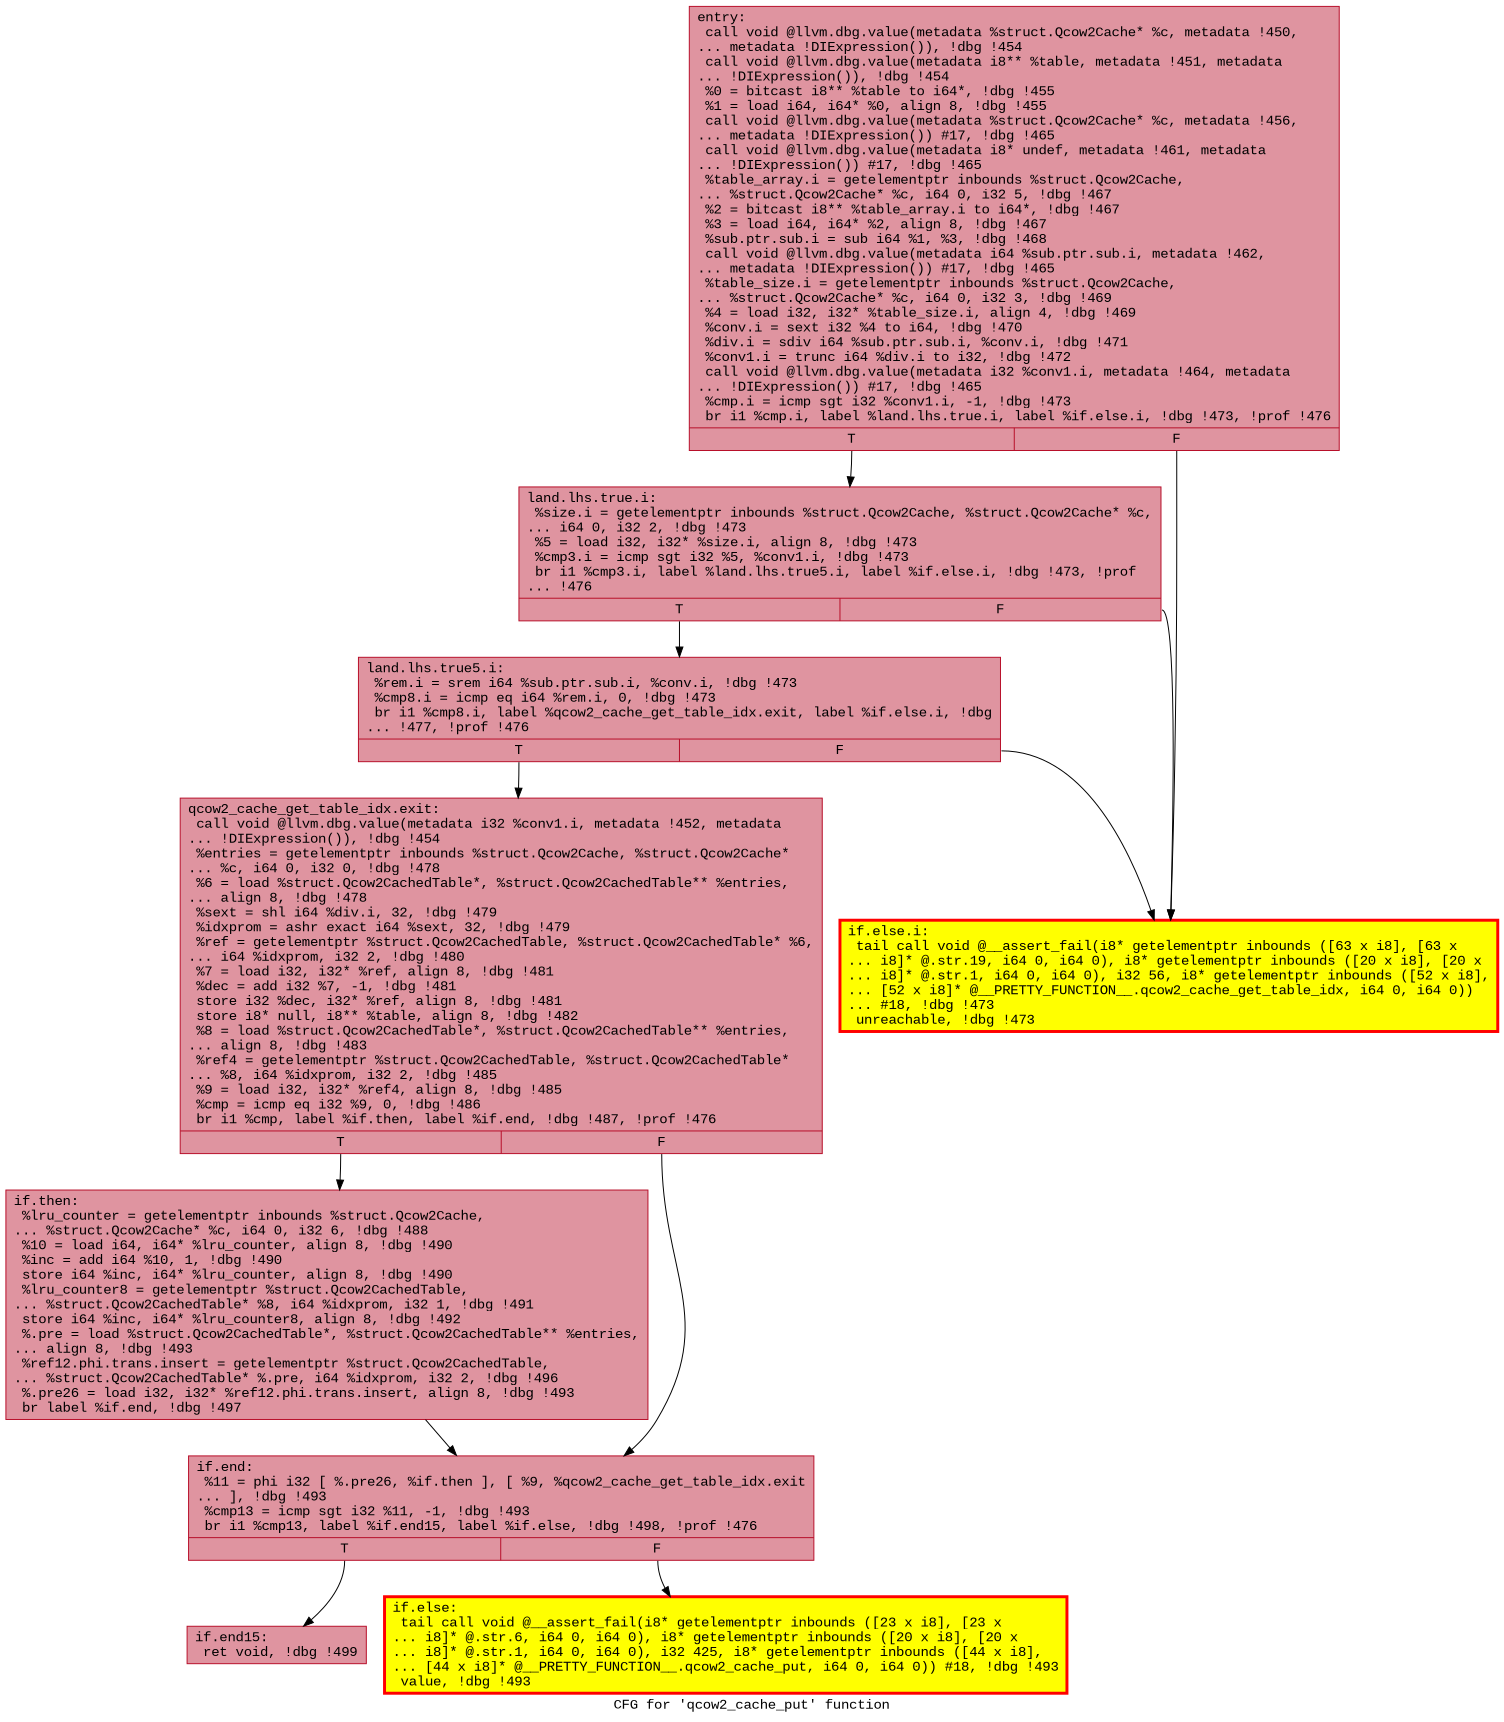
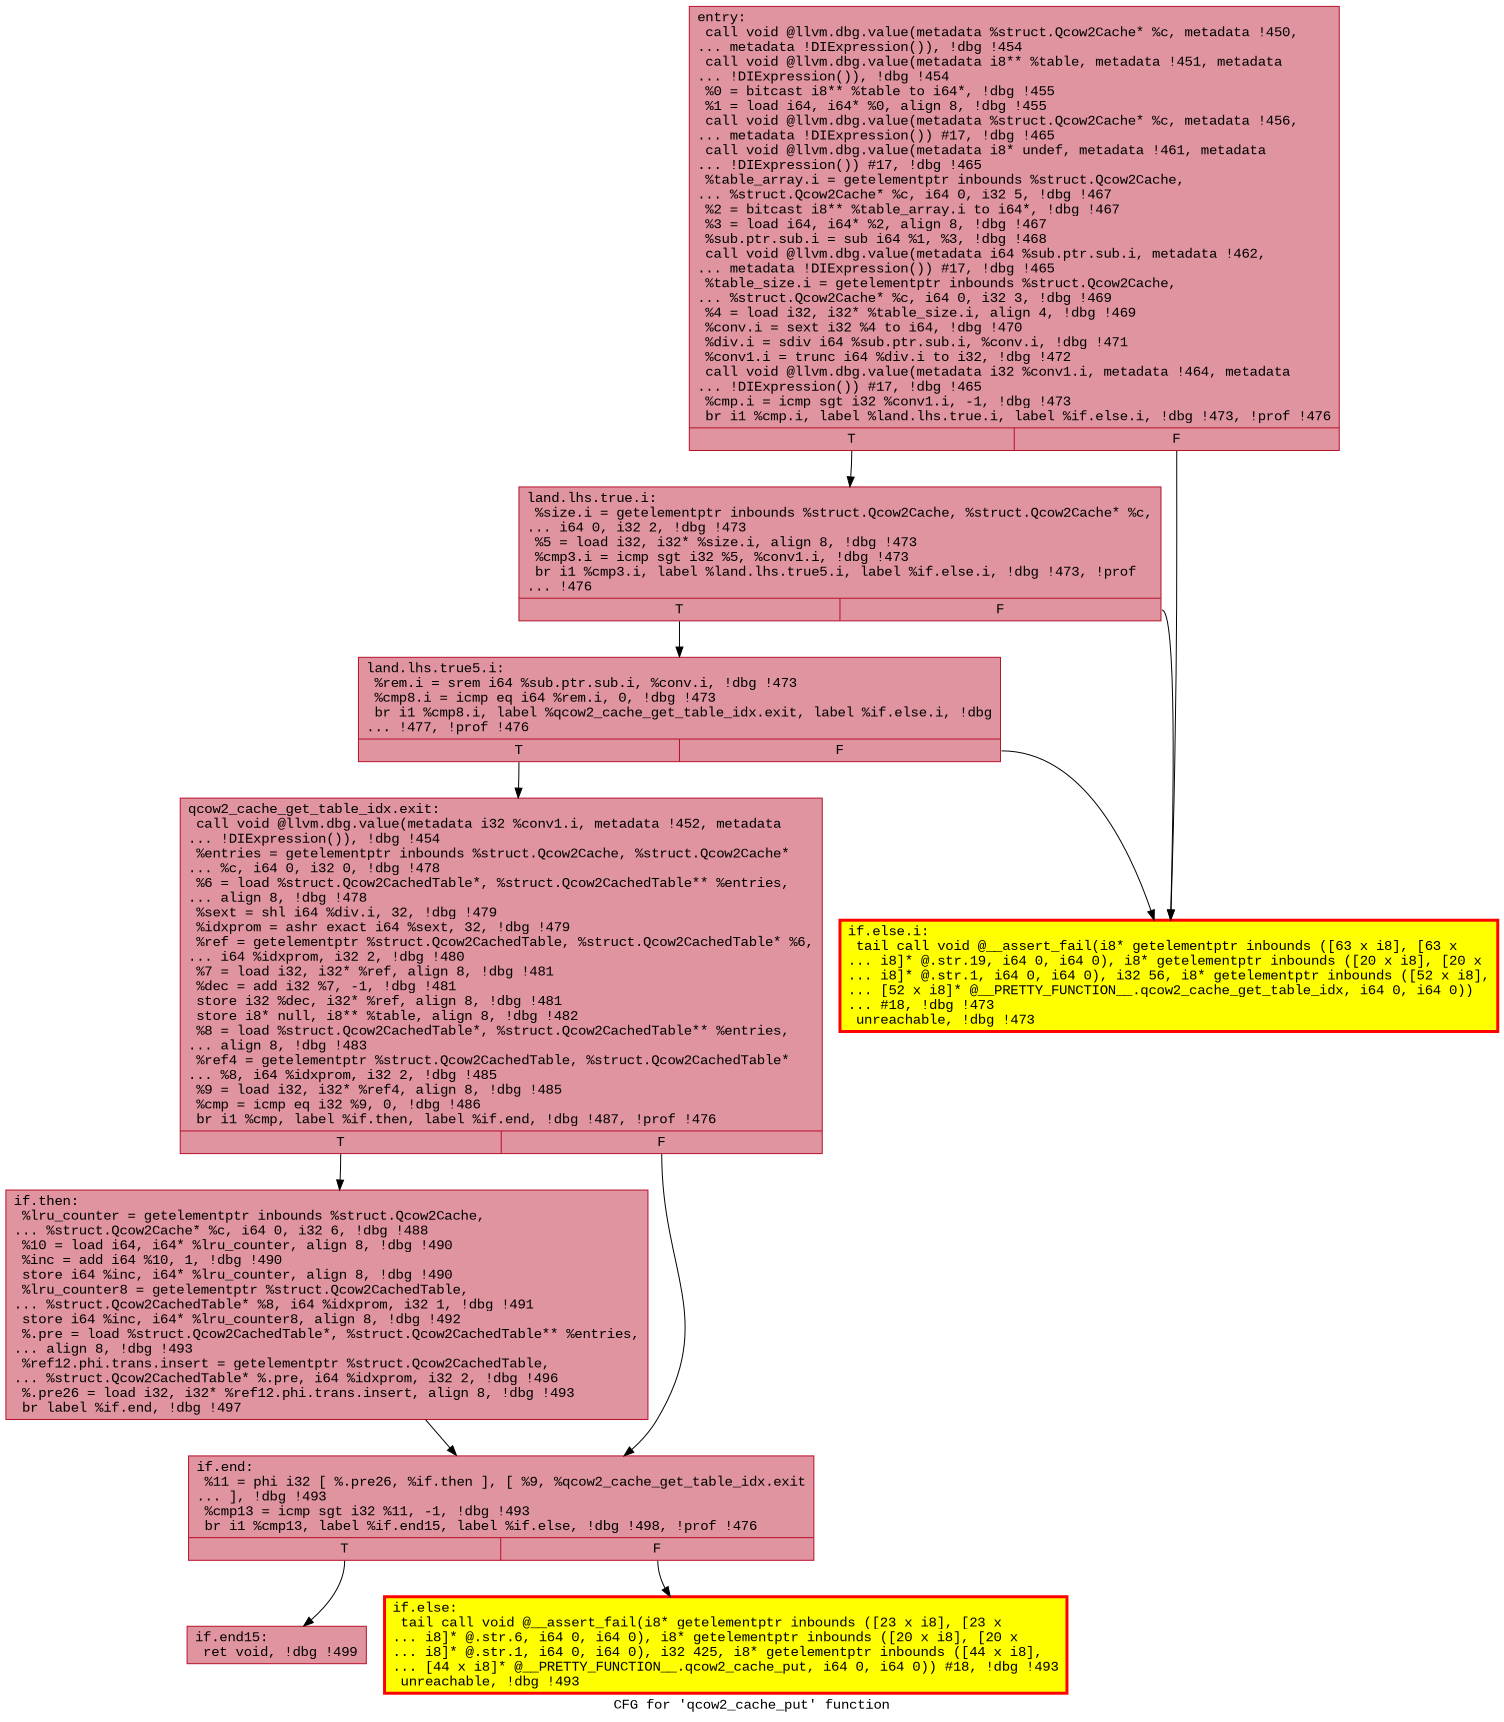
node "if.else:": text "value, !dbg !493" -> "unreachable, !dbg !493"
